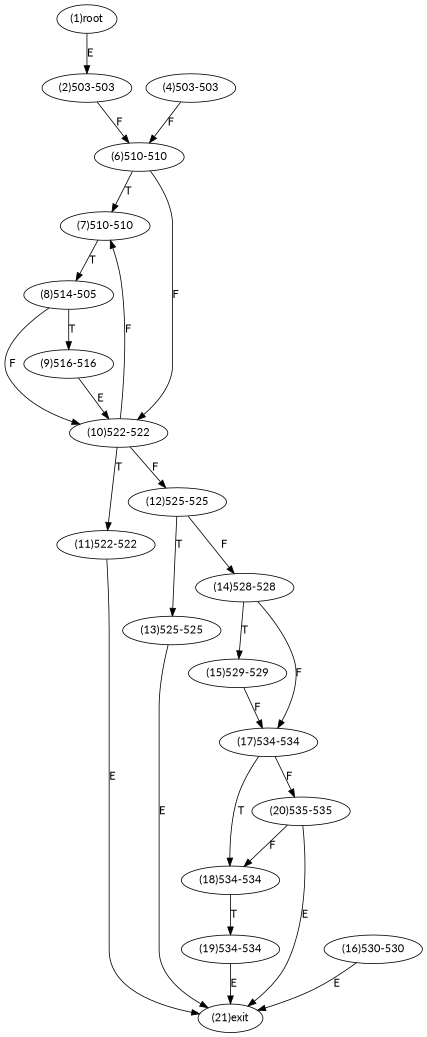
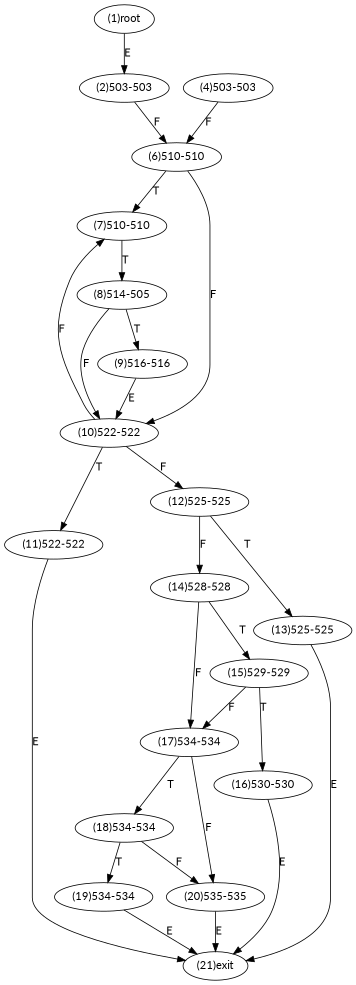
edge "(15)529-529" -> "(16)530-530": added, label "T"
edge "(20)535-535" -> "(18)534-534": reversed
